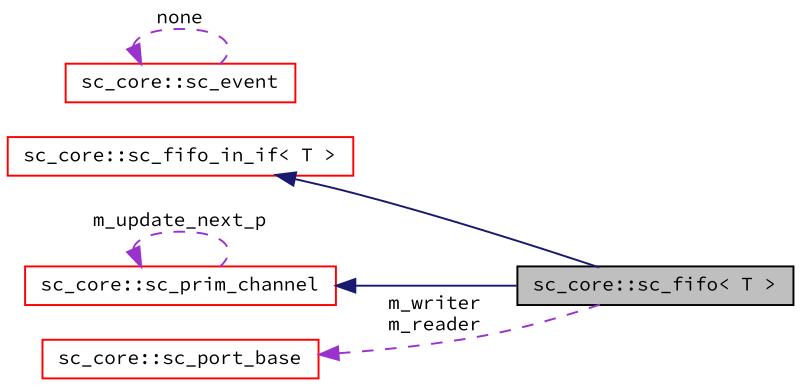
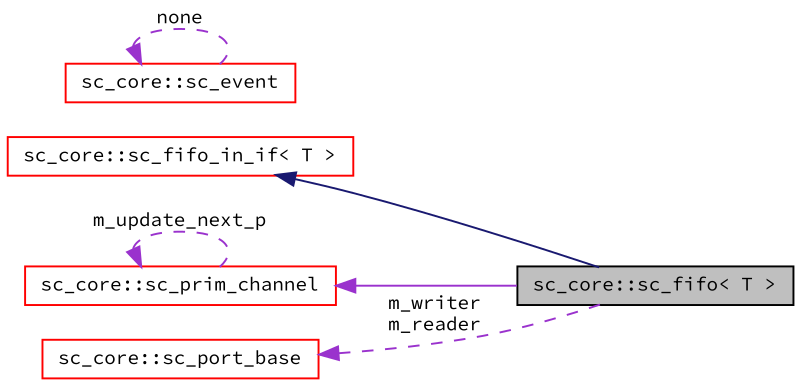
edge "sc_core::sc_fifo< T >" -> "sc_core::sc_prim_channel": color midnightblue -> darkorchid3
